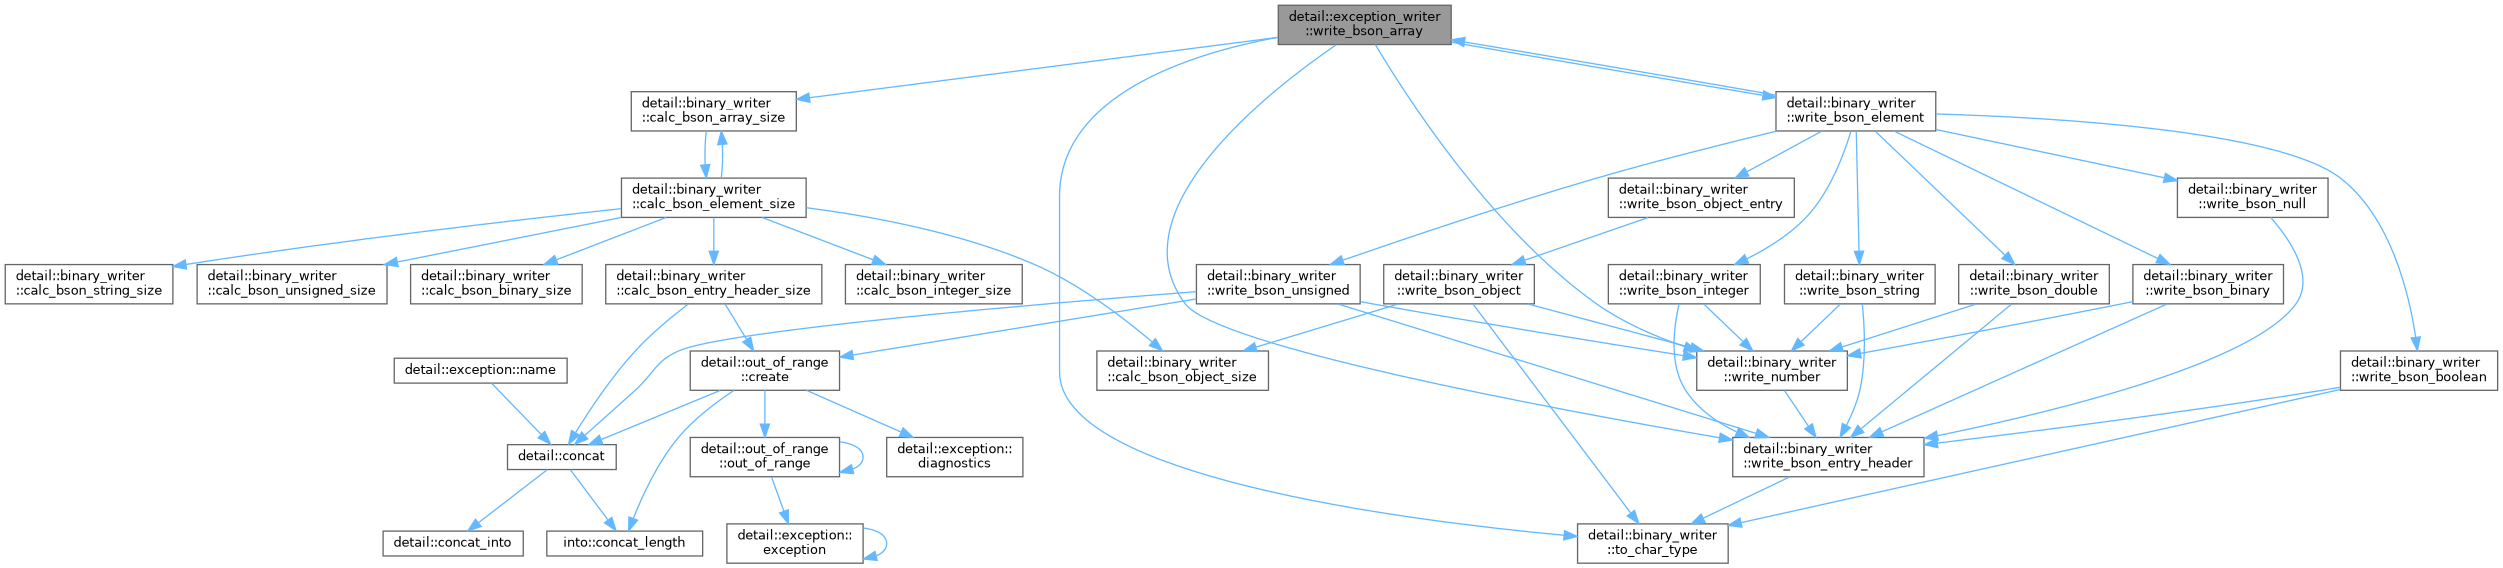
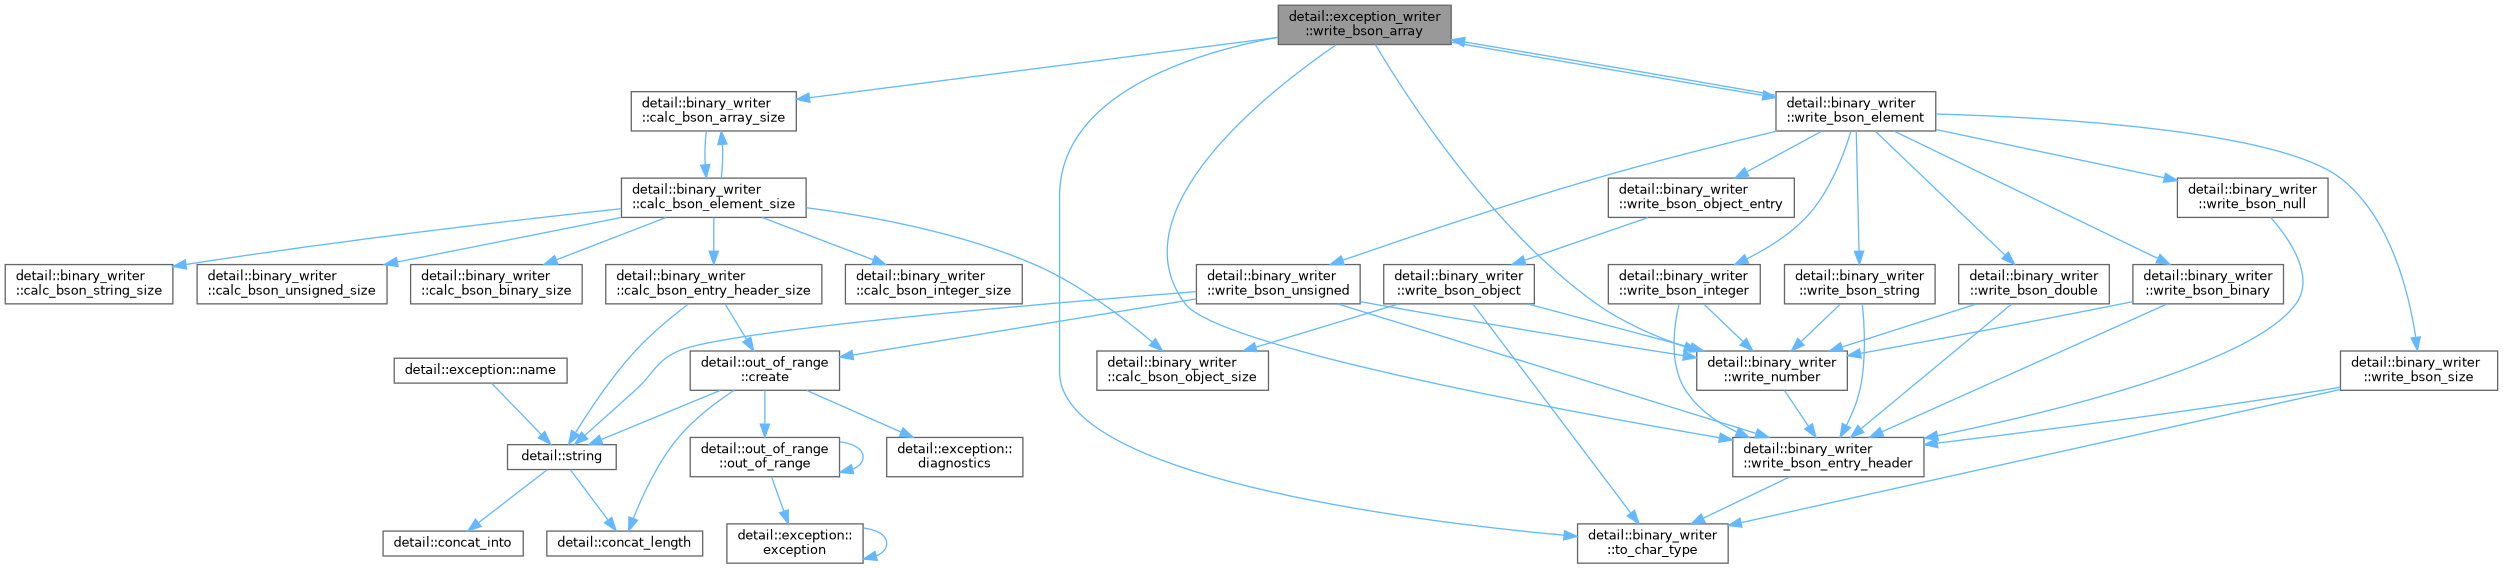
node "detail::binary_writer ::write_bson_boolean": label "detail::binary_writer ::write_bson_boolean" -> "detail::binary_writer ::write_bson_size"
node "detail::concat": label "detail::concat" -> "detail::string"
node "into::concat_length": label "into::concat_length" -> "detail::concat_length"
